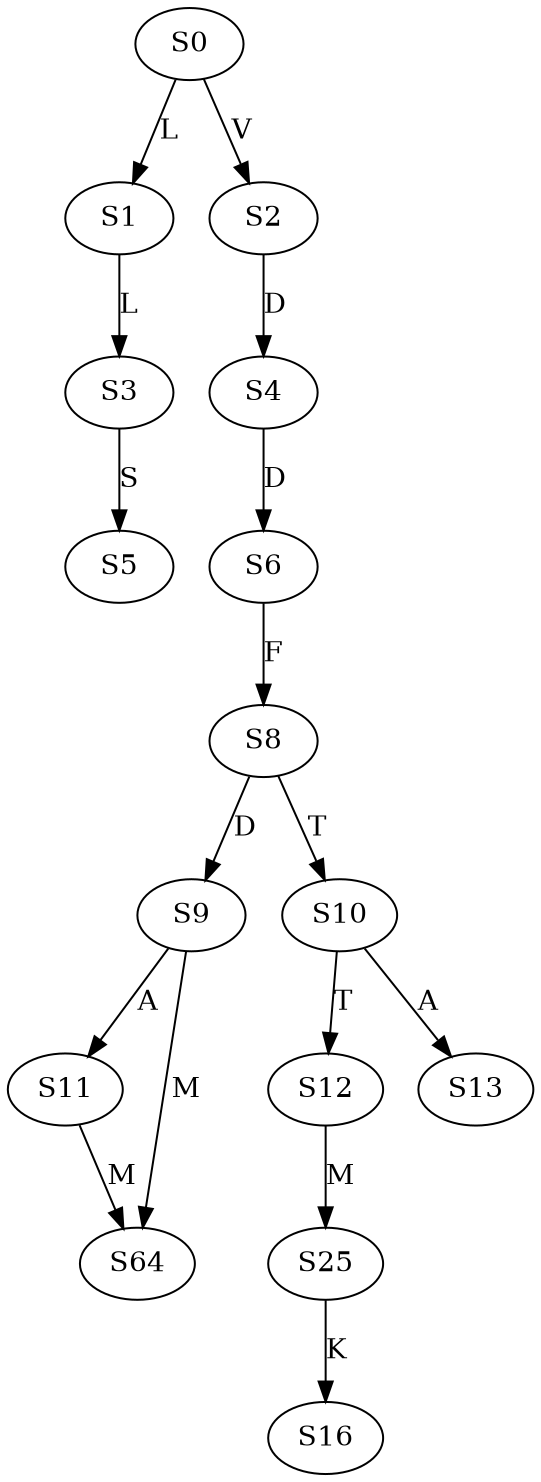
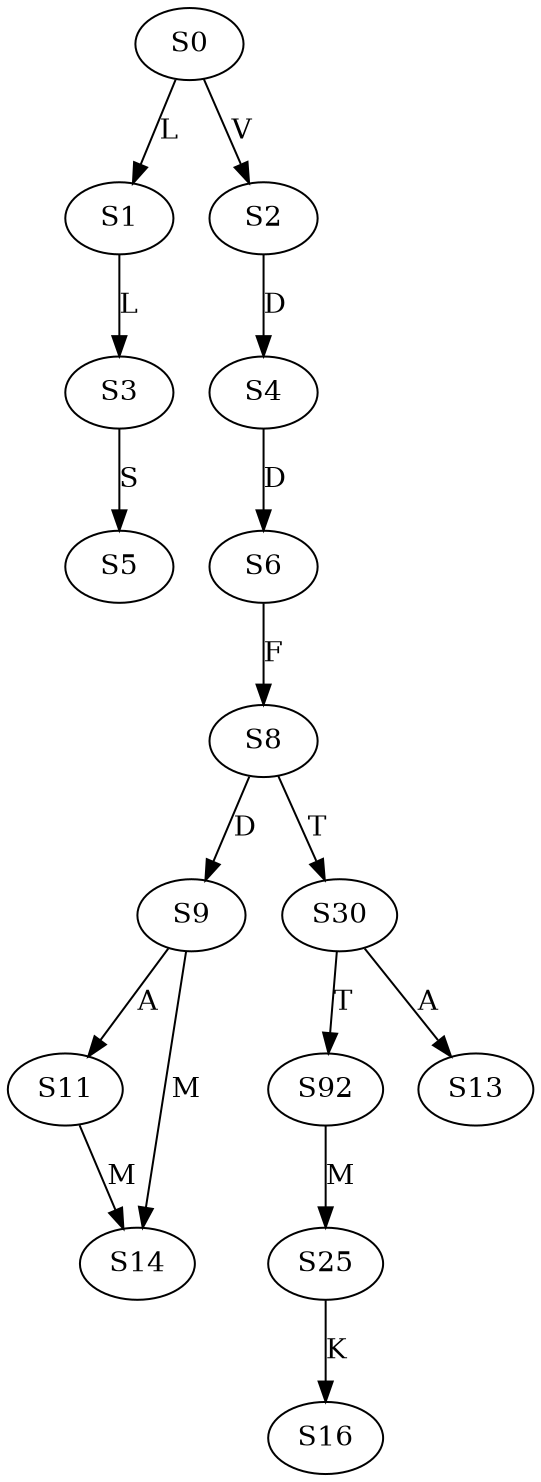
node "S10": label "S10" -> "S30"
node "S12": label "S12" -> "S92"
node "S64": label "S64" -> "S14"
